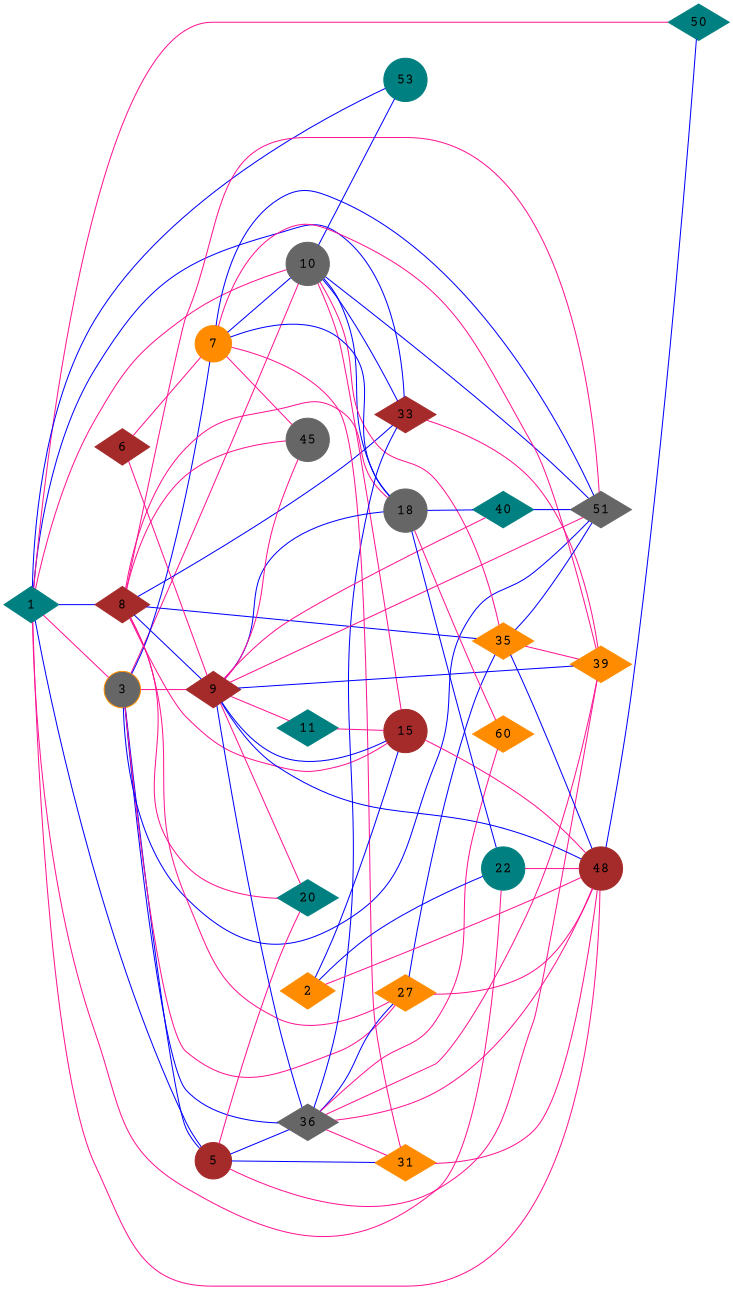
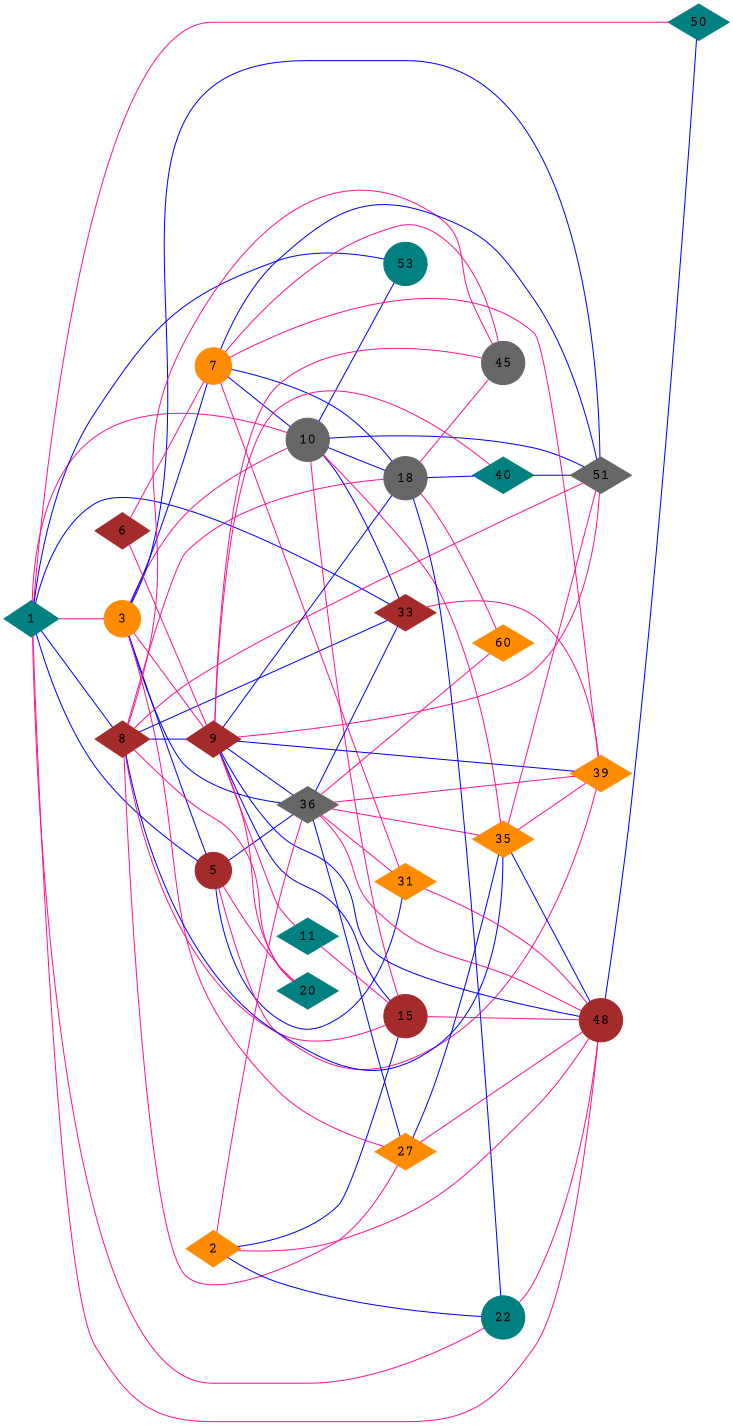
edge "45" -- "18": added
edge "51" -- "35": color blue -> deeppink
node "3": fillcolor gray40 -> darkorange
edge "36" -- "35": added
edge "36" -- "2": added
